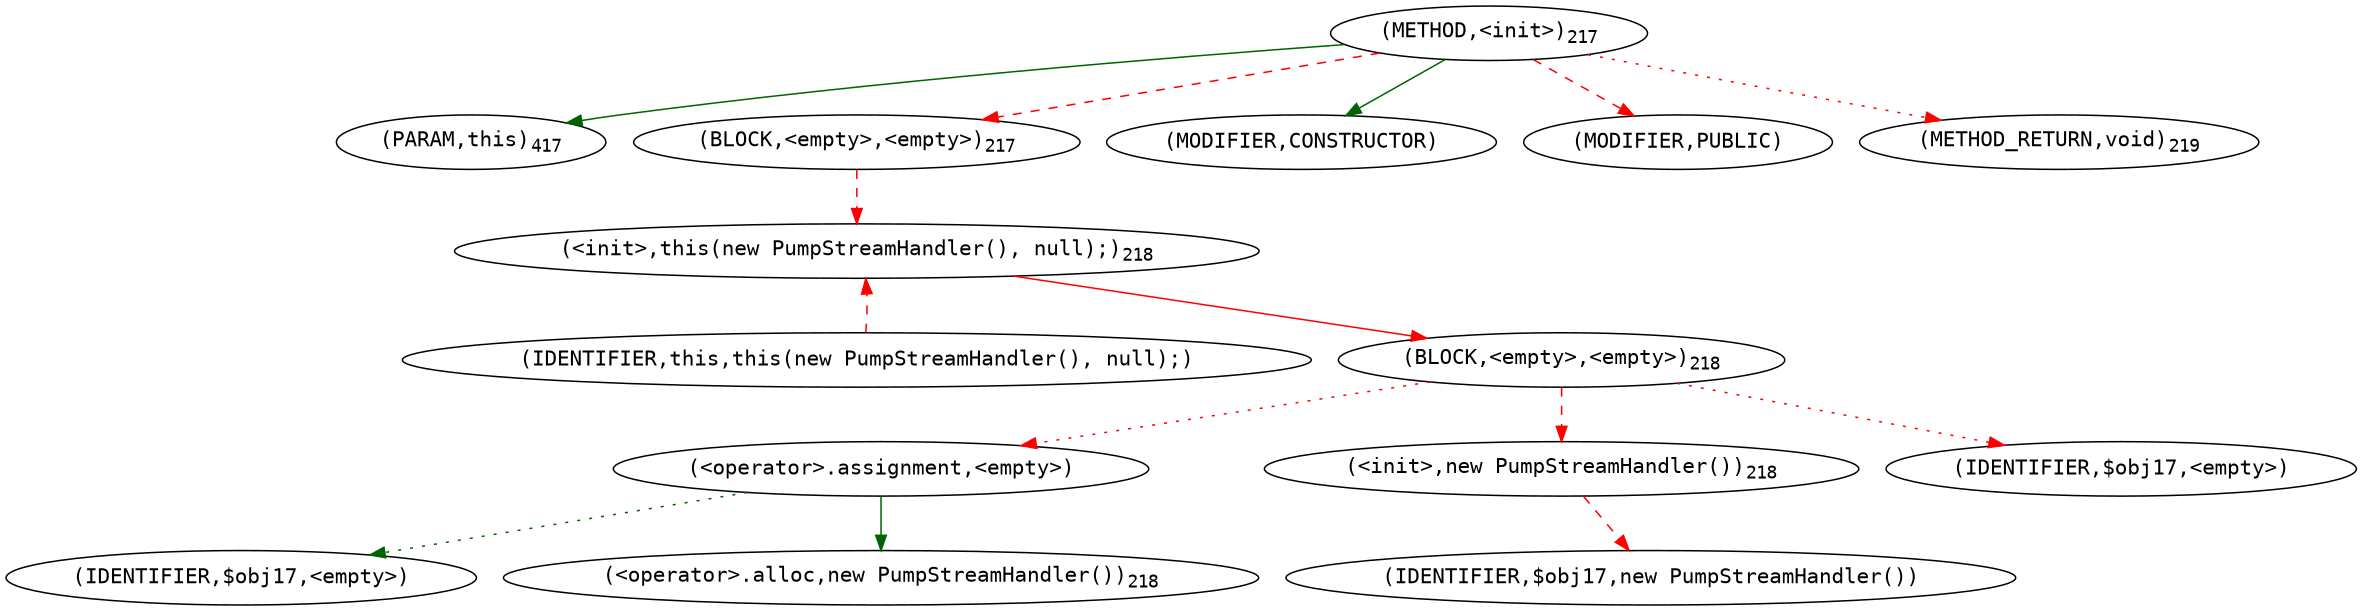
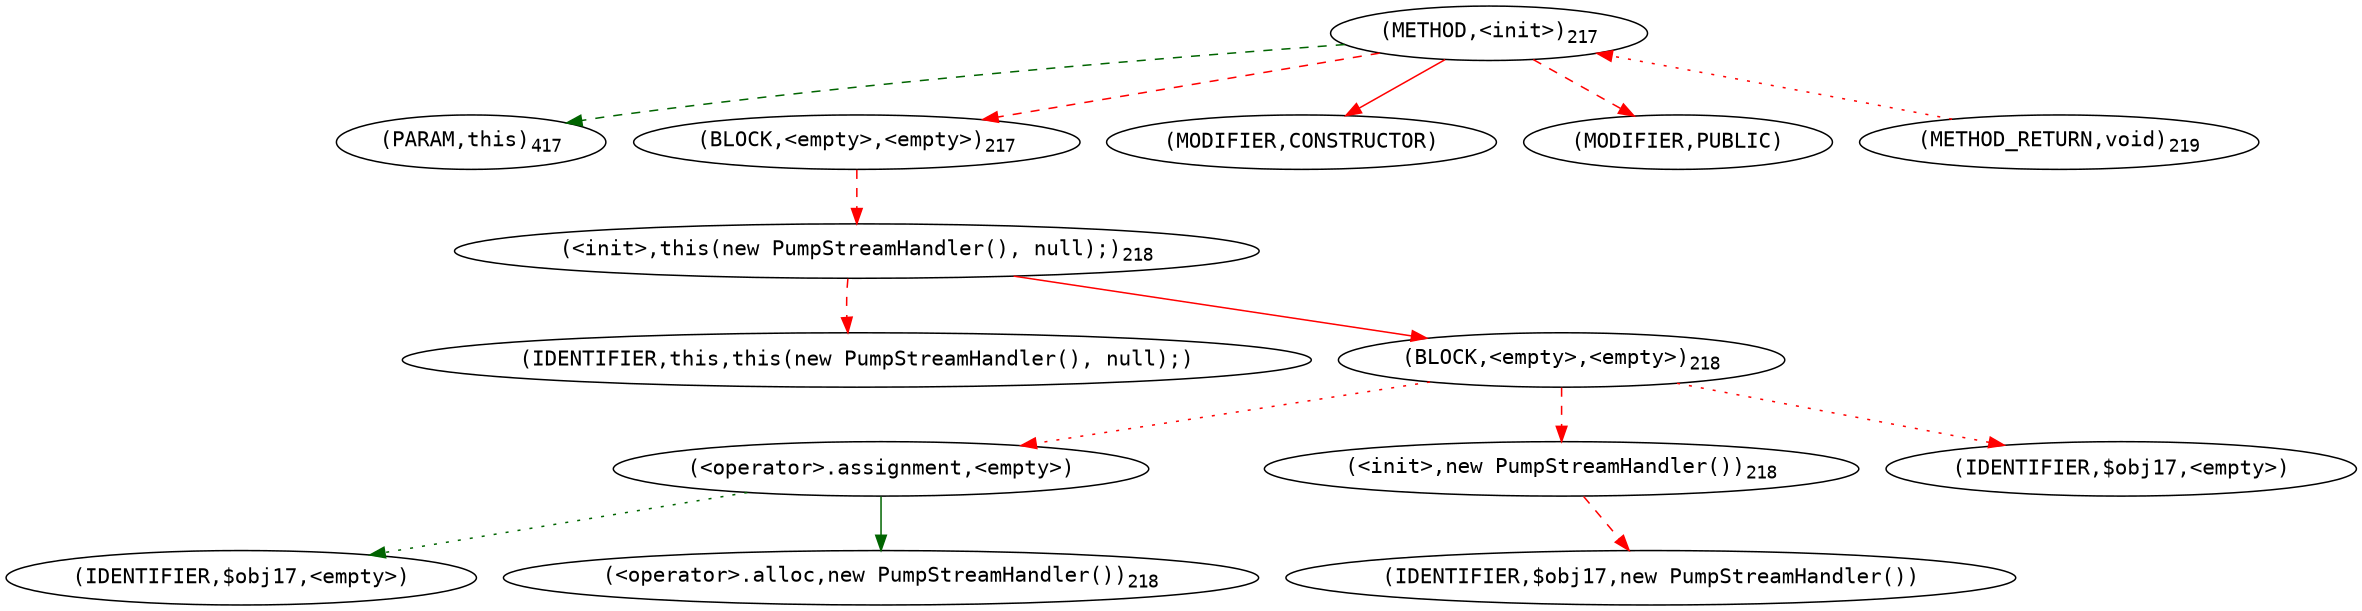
edge "(METHOD,<init>)" -> "(PARAM,this)": style solid -> dashed
edge "(METHOD,<init>)" -> "(MODIFIER,CONSTRUCTOR)": color darkgreen -> red
edge "(METHOD,<init>)" -> "(METHOD_RETURN,void)": reversed
edge "(IDENTIFIER,this,this(new PumpStreamHandler(), null);)" -> "(<init>,this(new PumpStreamHandler(), null);)": reversed
